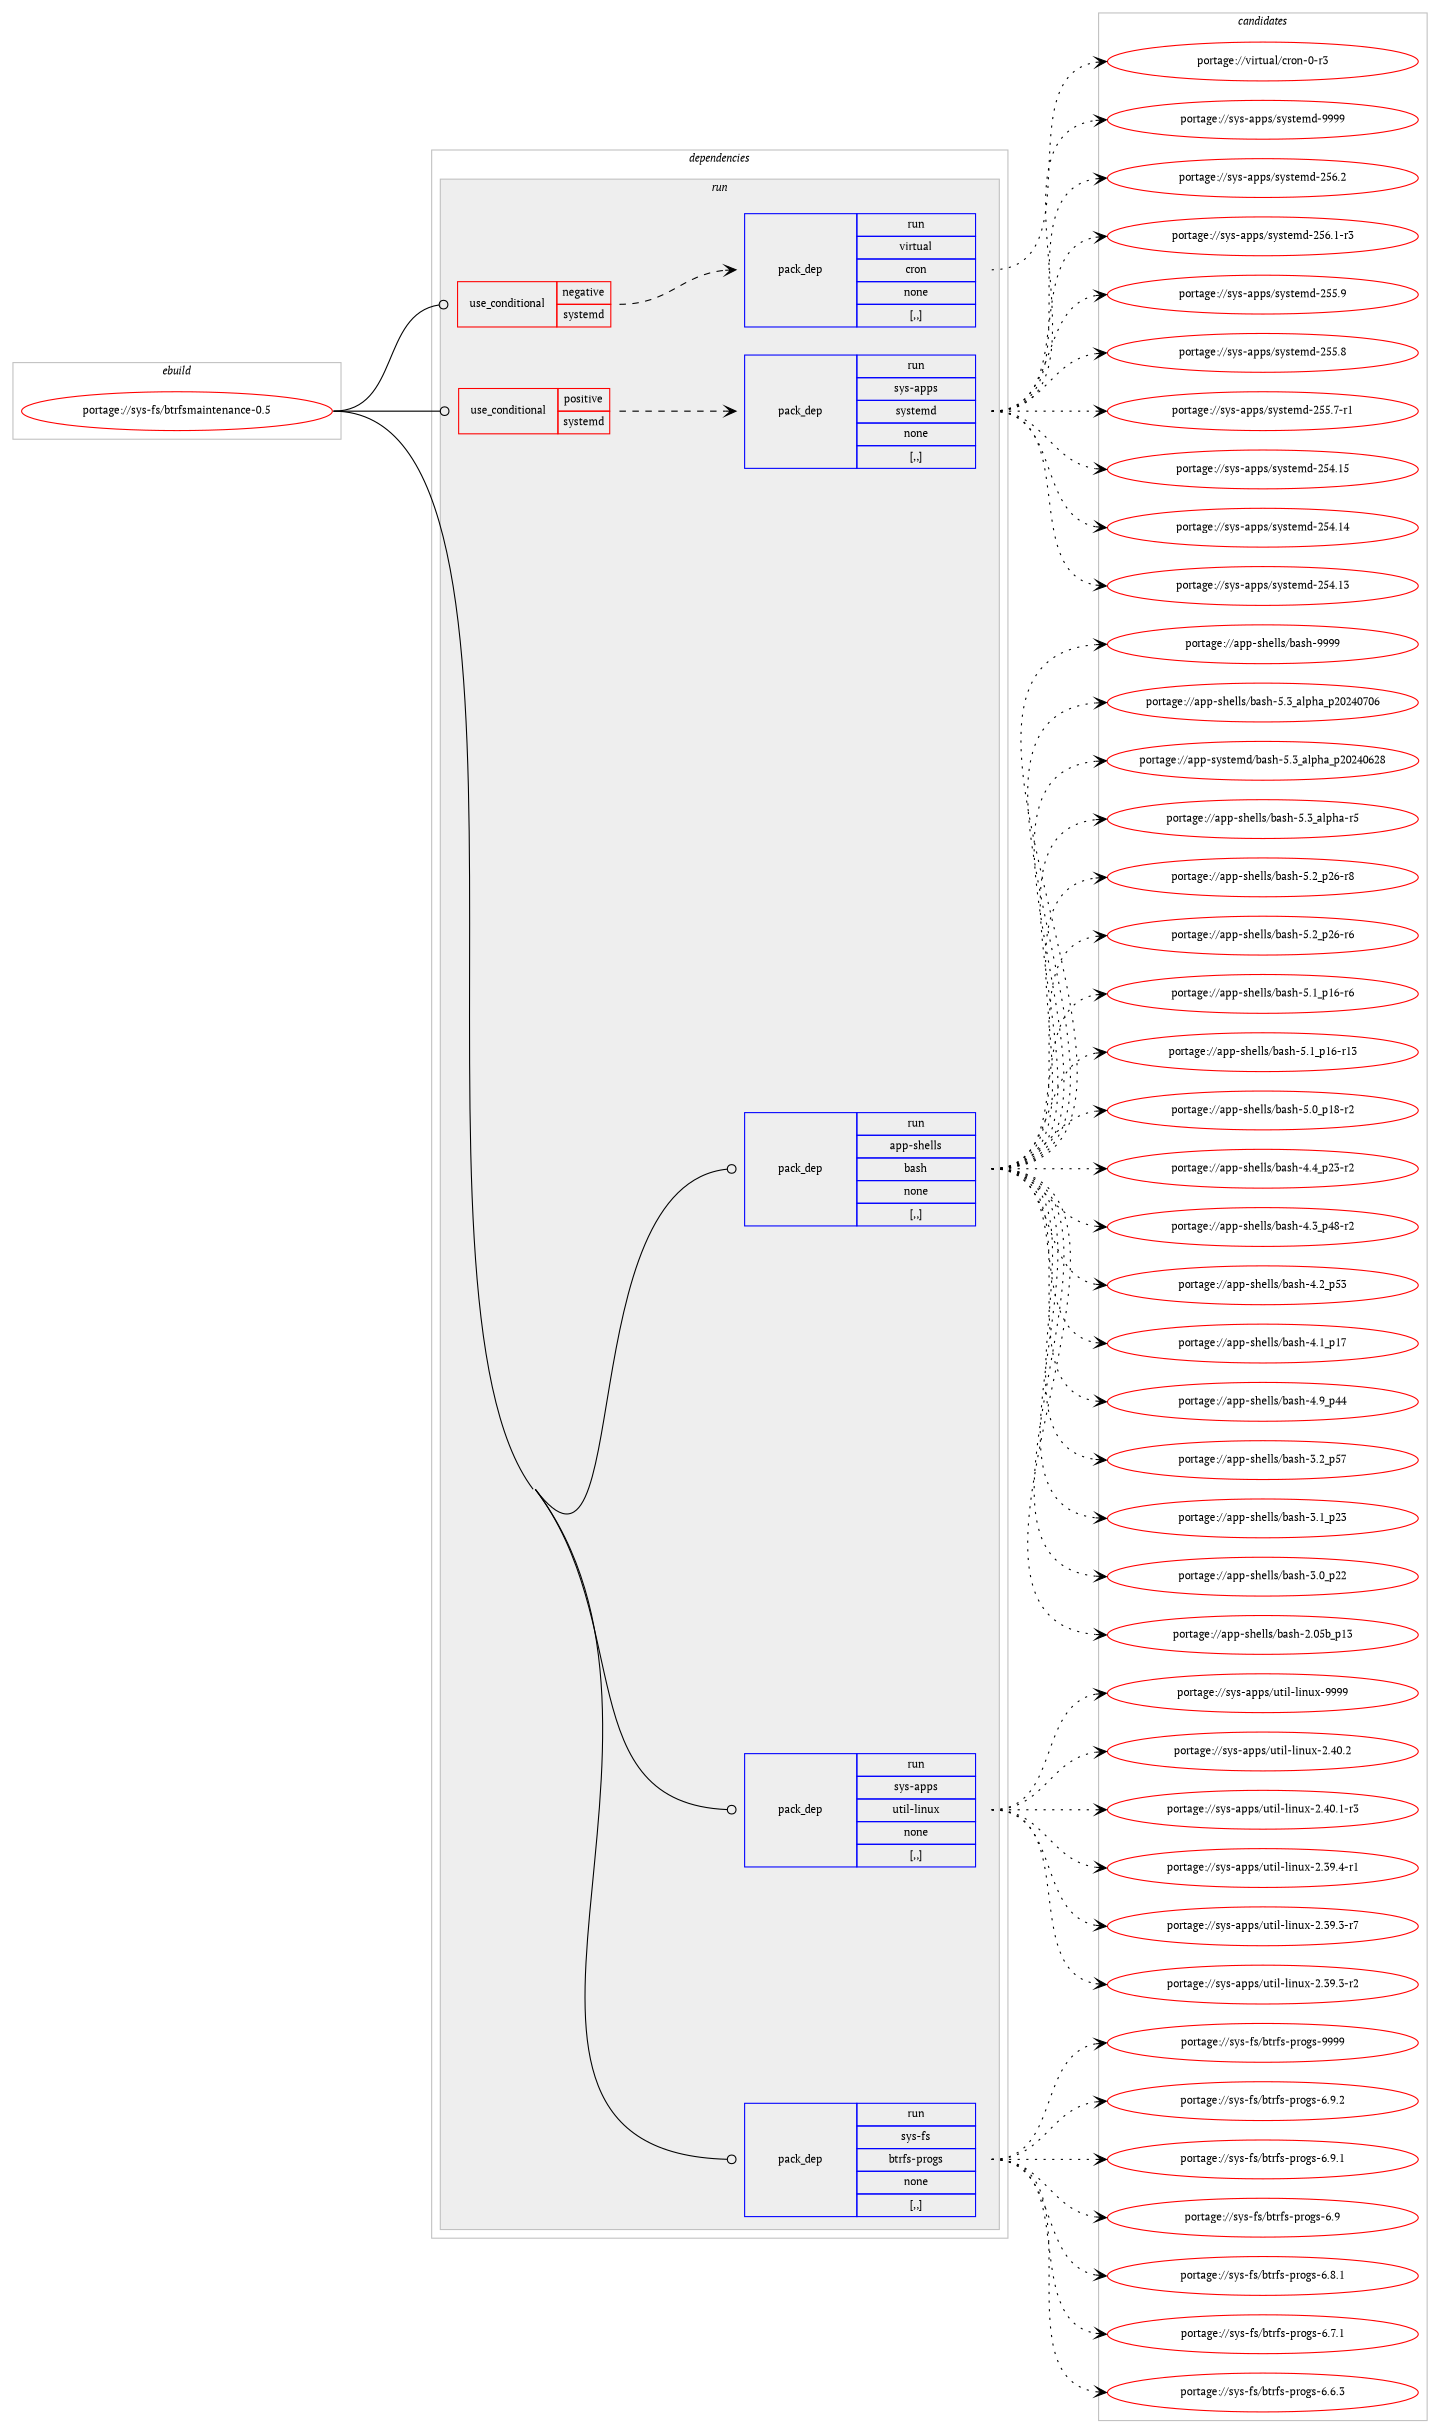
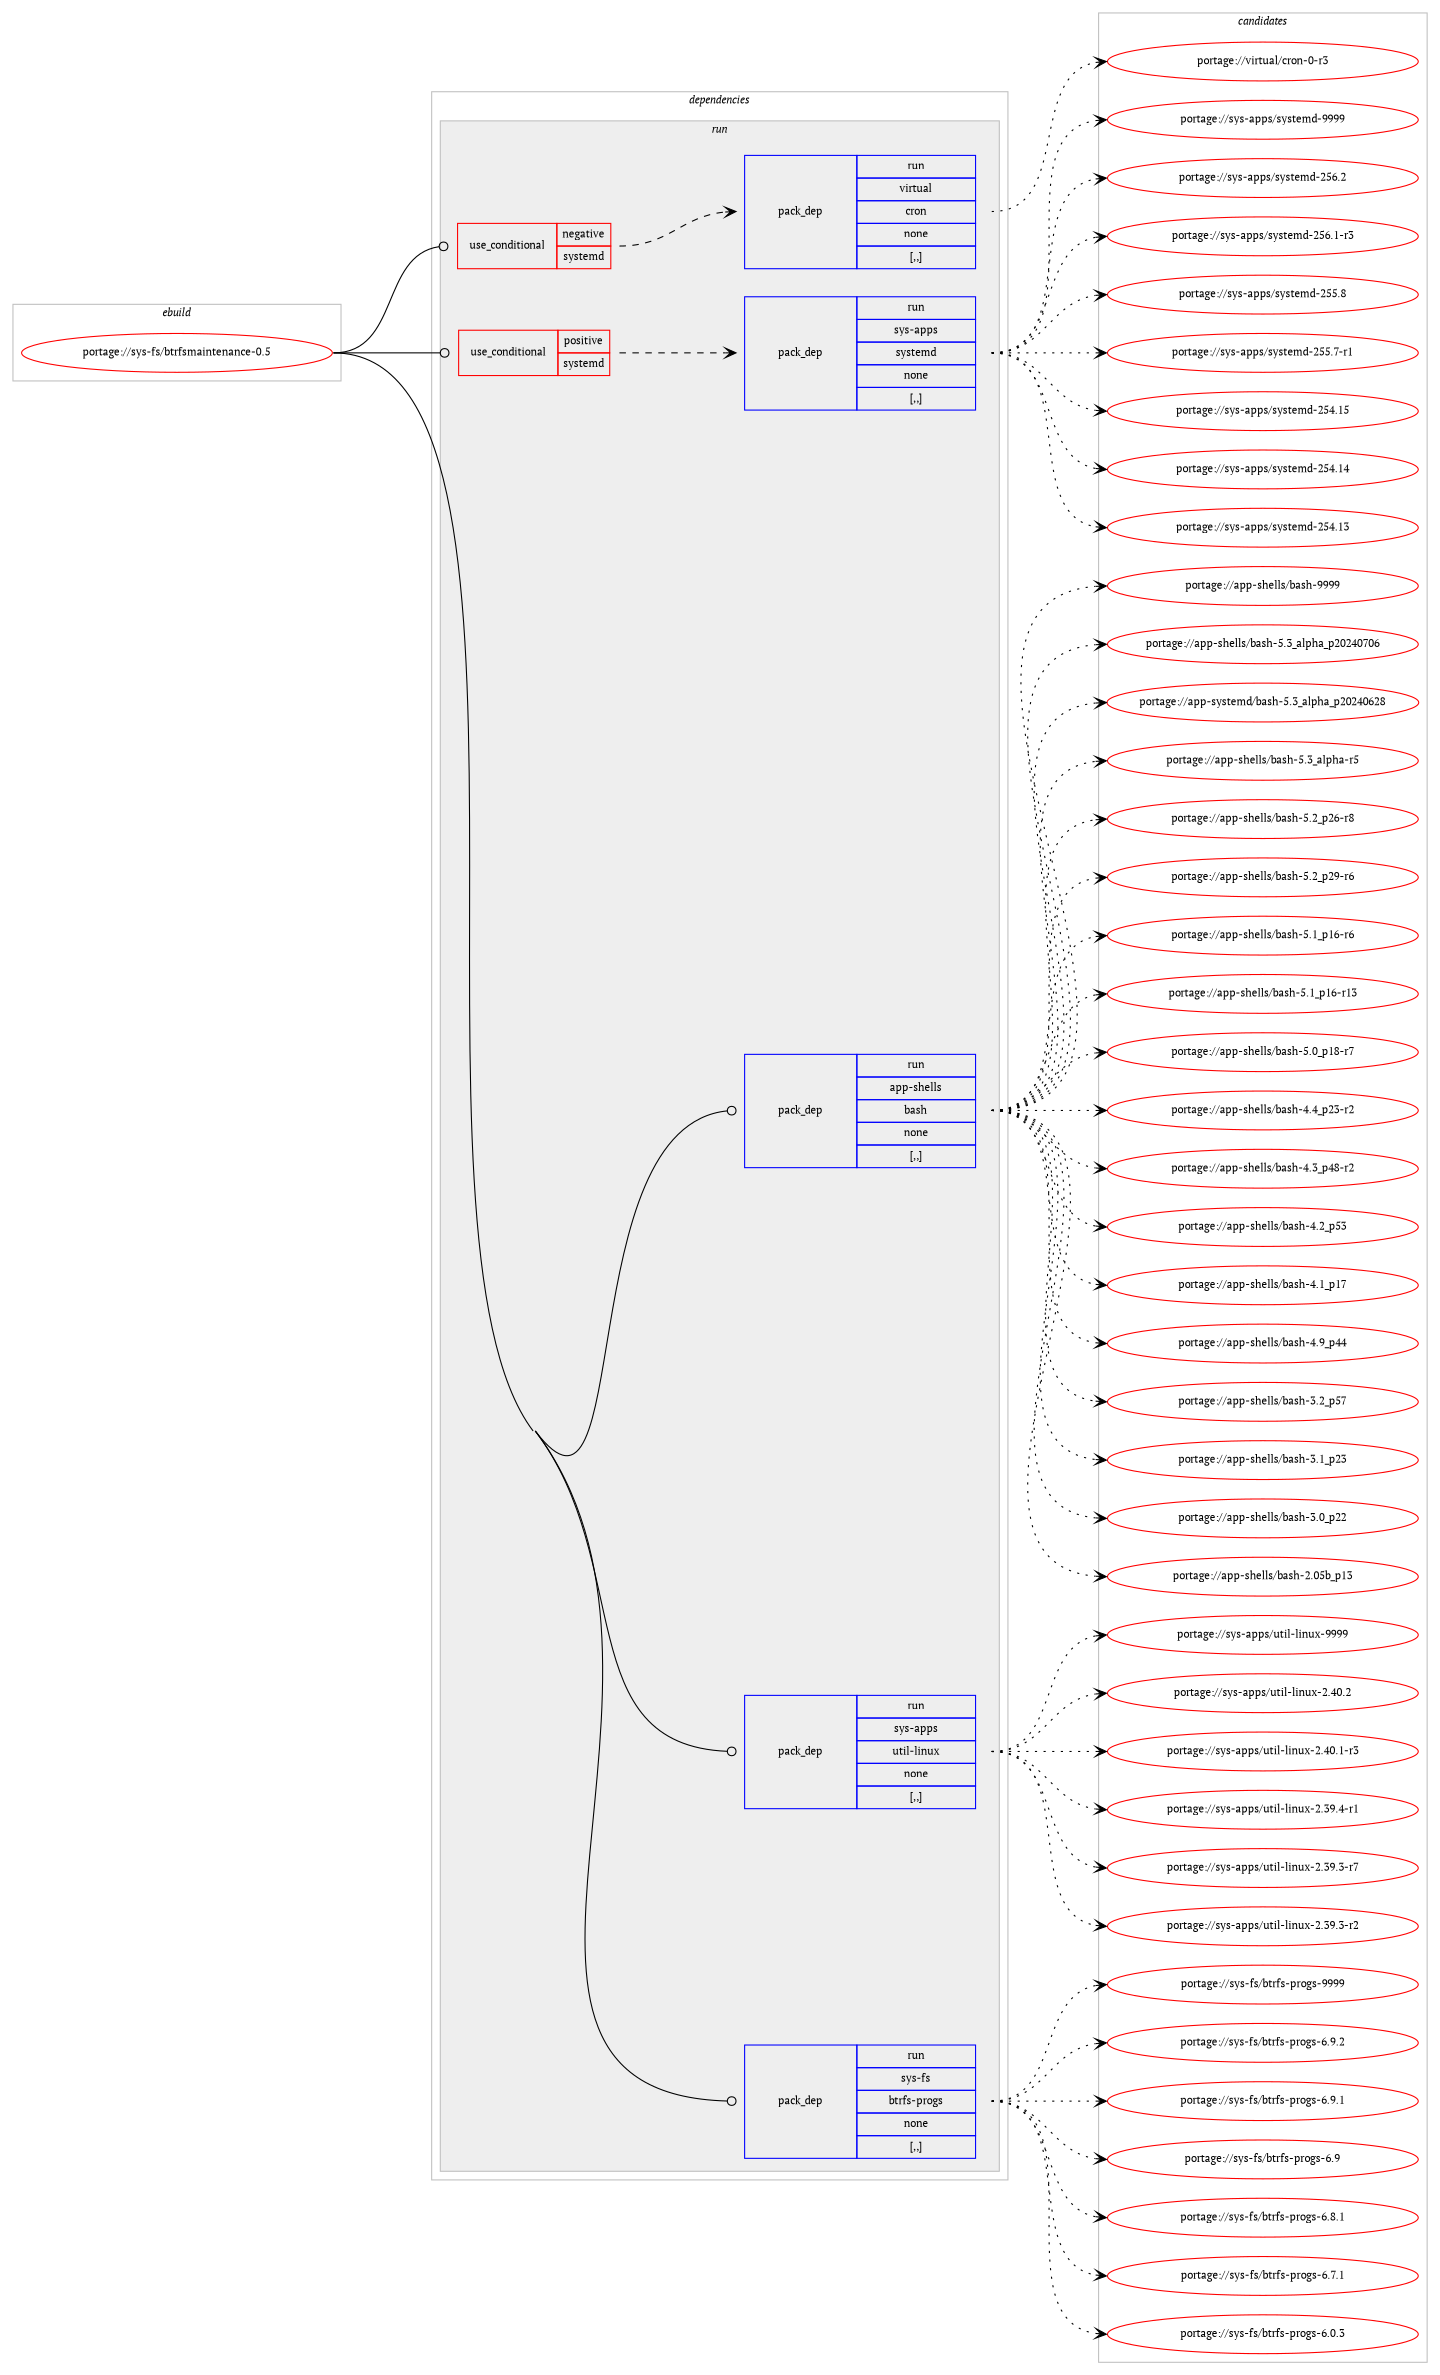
node "portage://sys-apps/systemd-255.9": removed
node "portage://app-shells/bash-5.2_p26-r6": label "portage://app-shells/bash-5.2_p26-r6" -> "portage://app-shells/bash-5.2_p29-r6"
node "portage://app-shells/bash-5.0_p18-r2": label "portage://app-shells/bash-5.0_p18-r2" -> "portage://app-shells/bash-5.0_p18-r7"
node "portage://sys-fs/btrfs-progs-6.6.3": label "portage://sys-fs/btrfs-progs-6.6.3" -> "portage://sys-fs/btrfs-progs-6.0.3"
